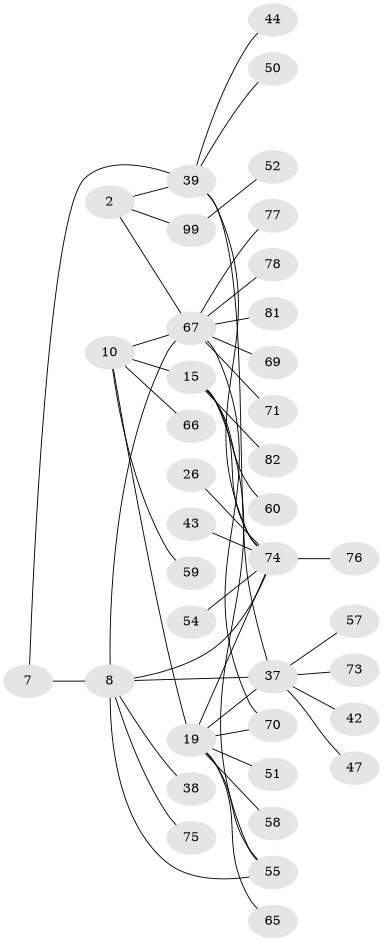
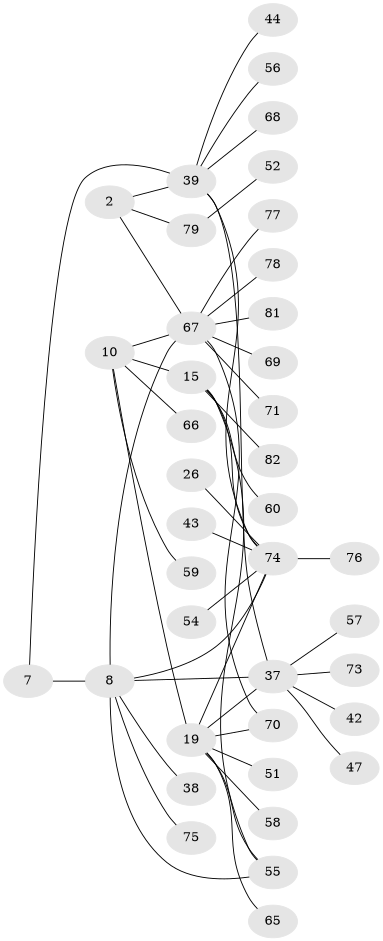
node "50": label "50" -> "56"
node "68": added
node "99": label "99" -> "79"
